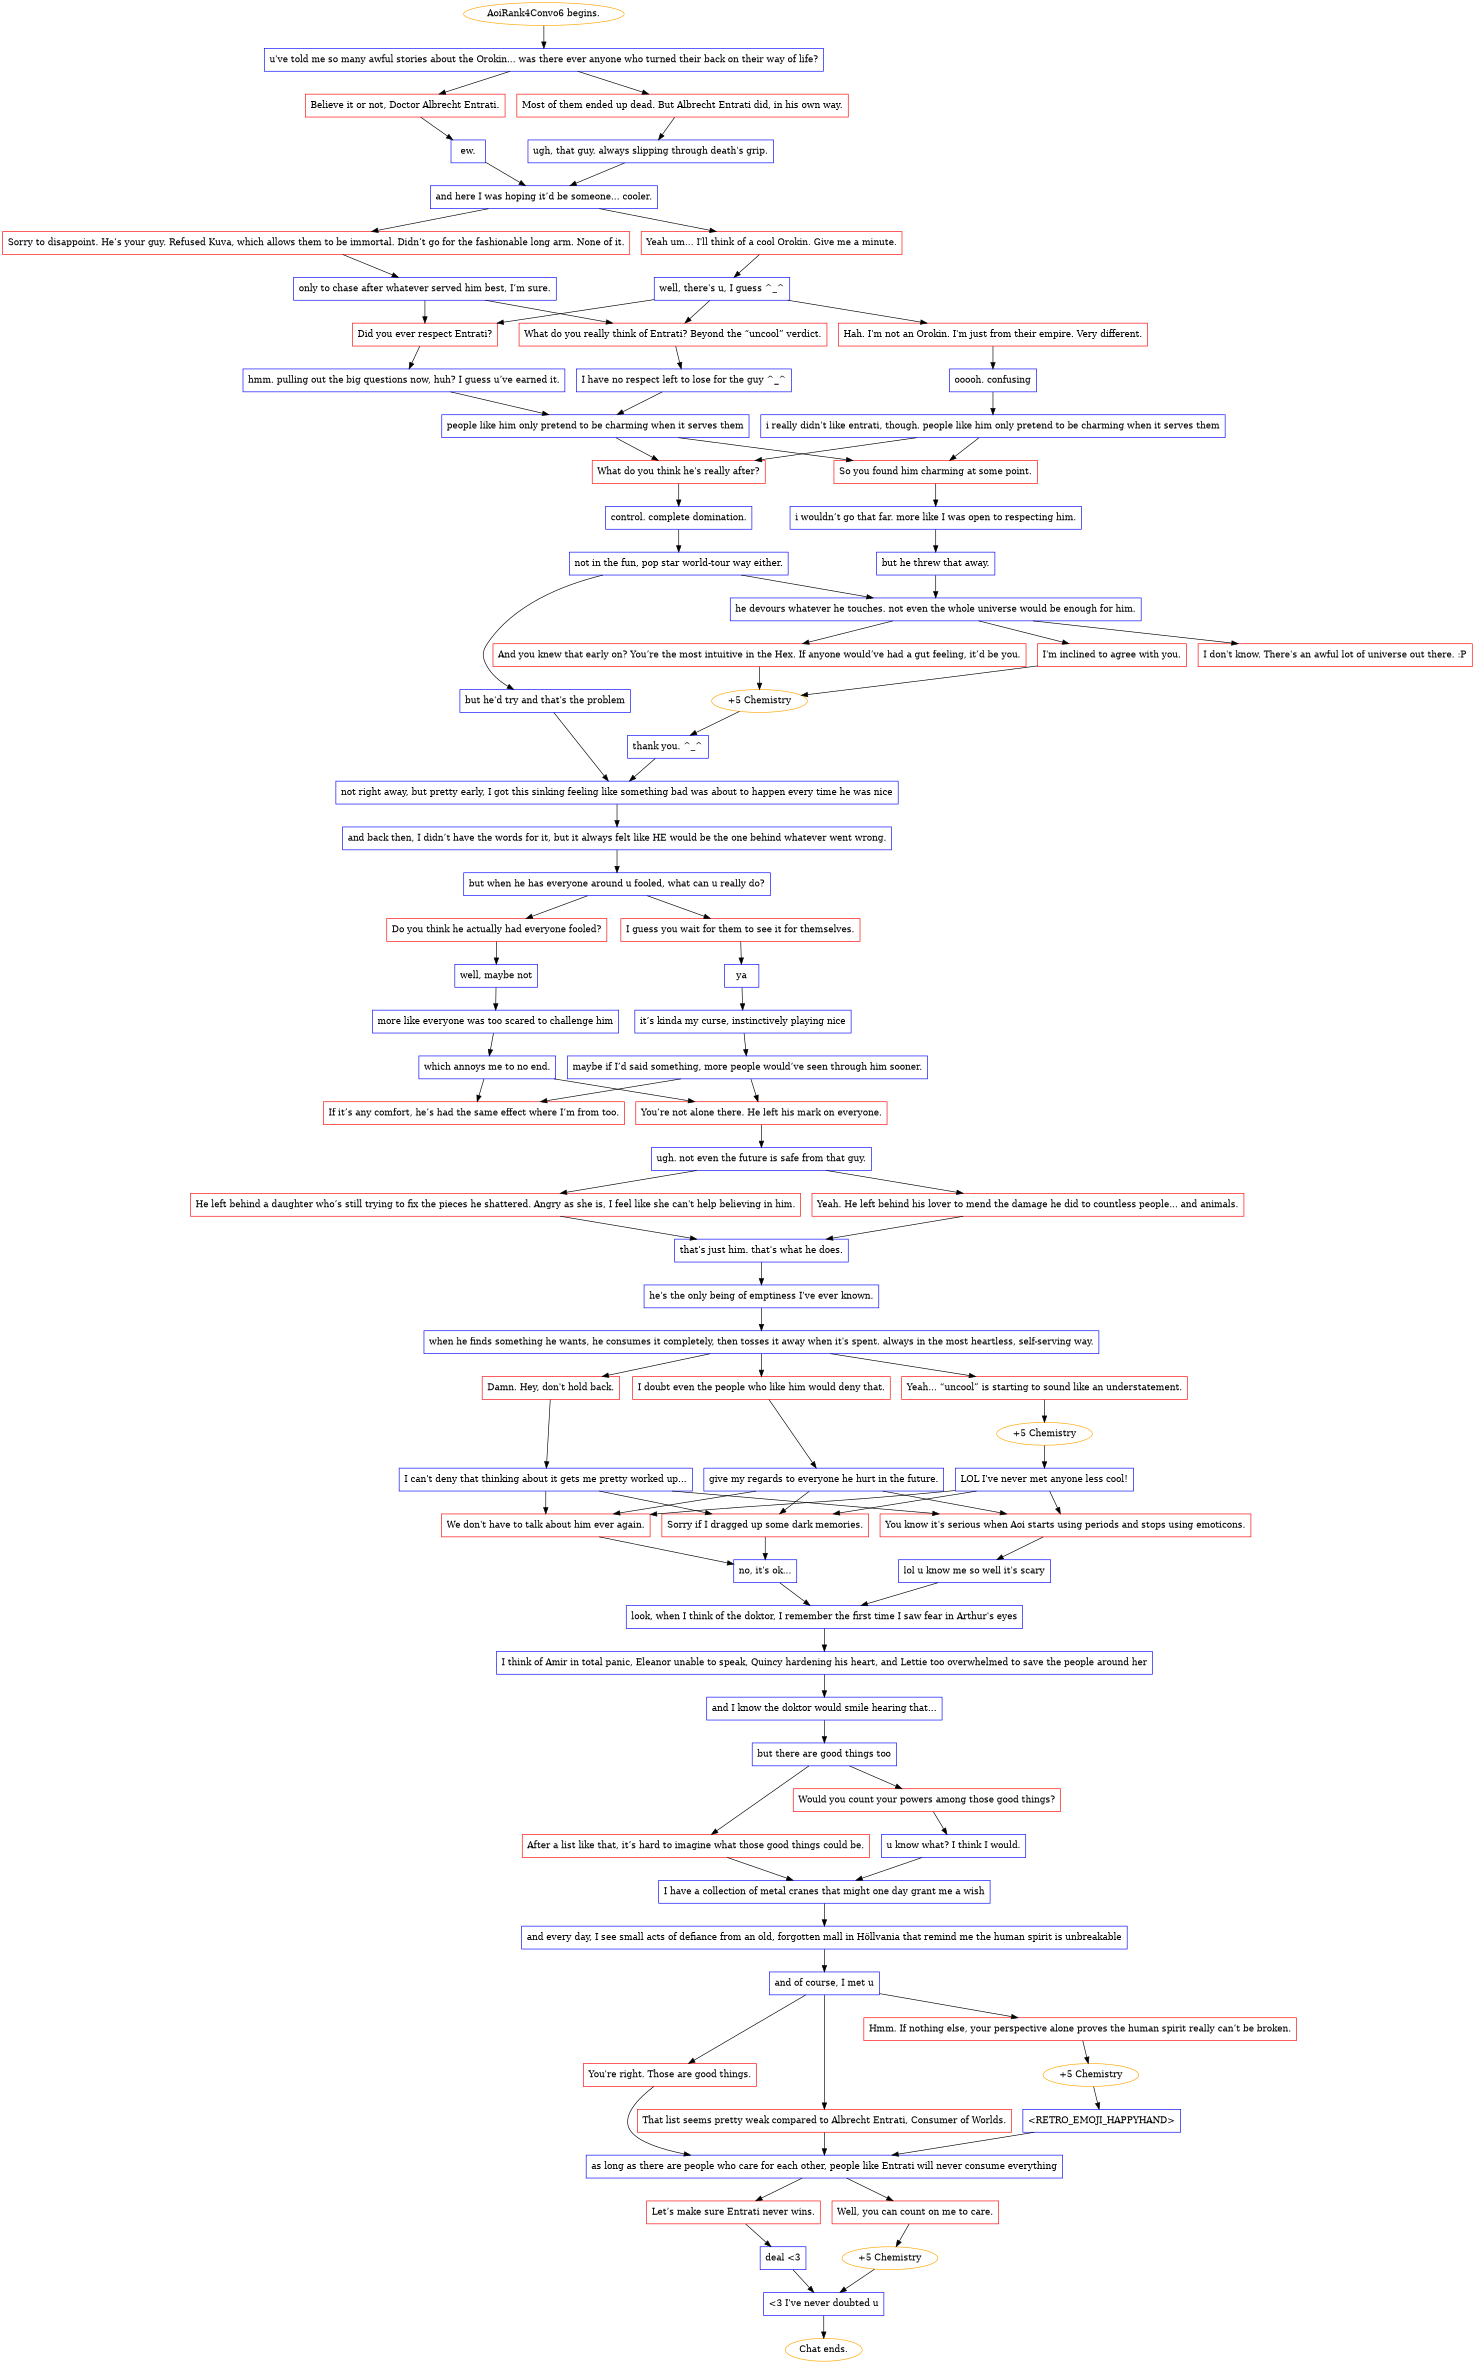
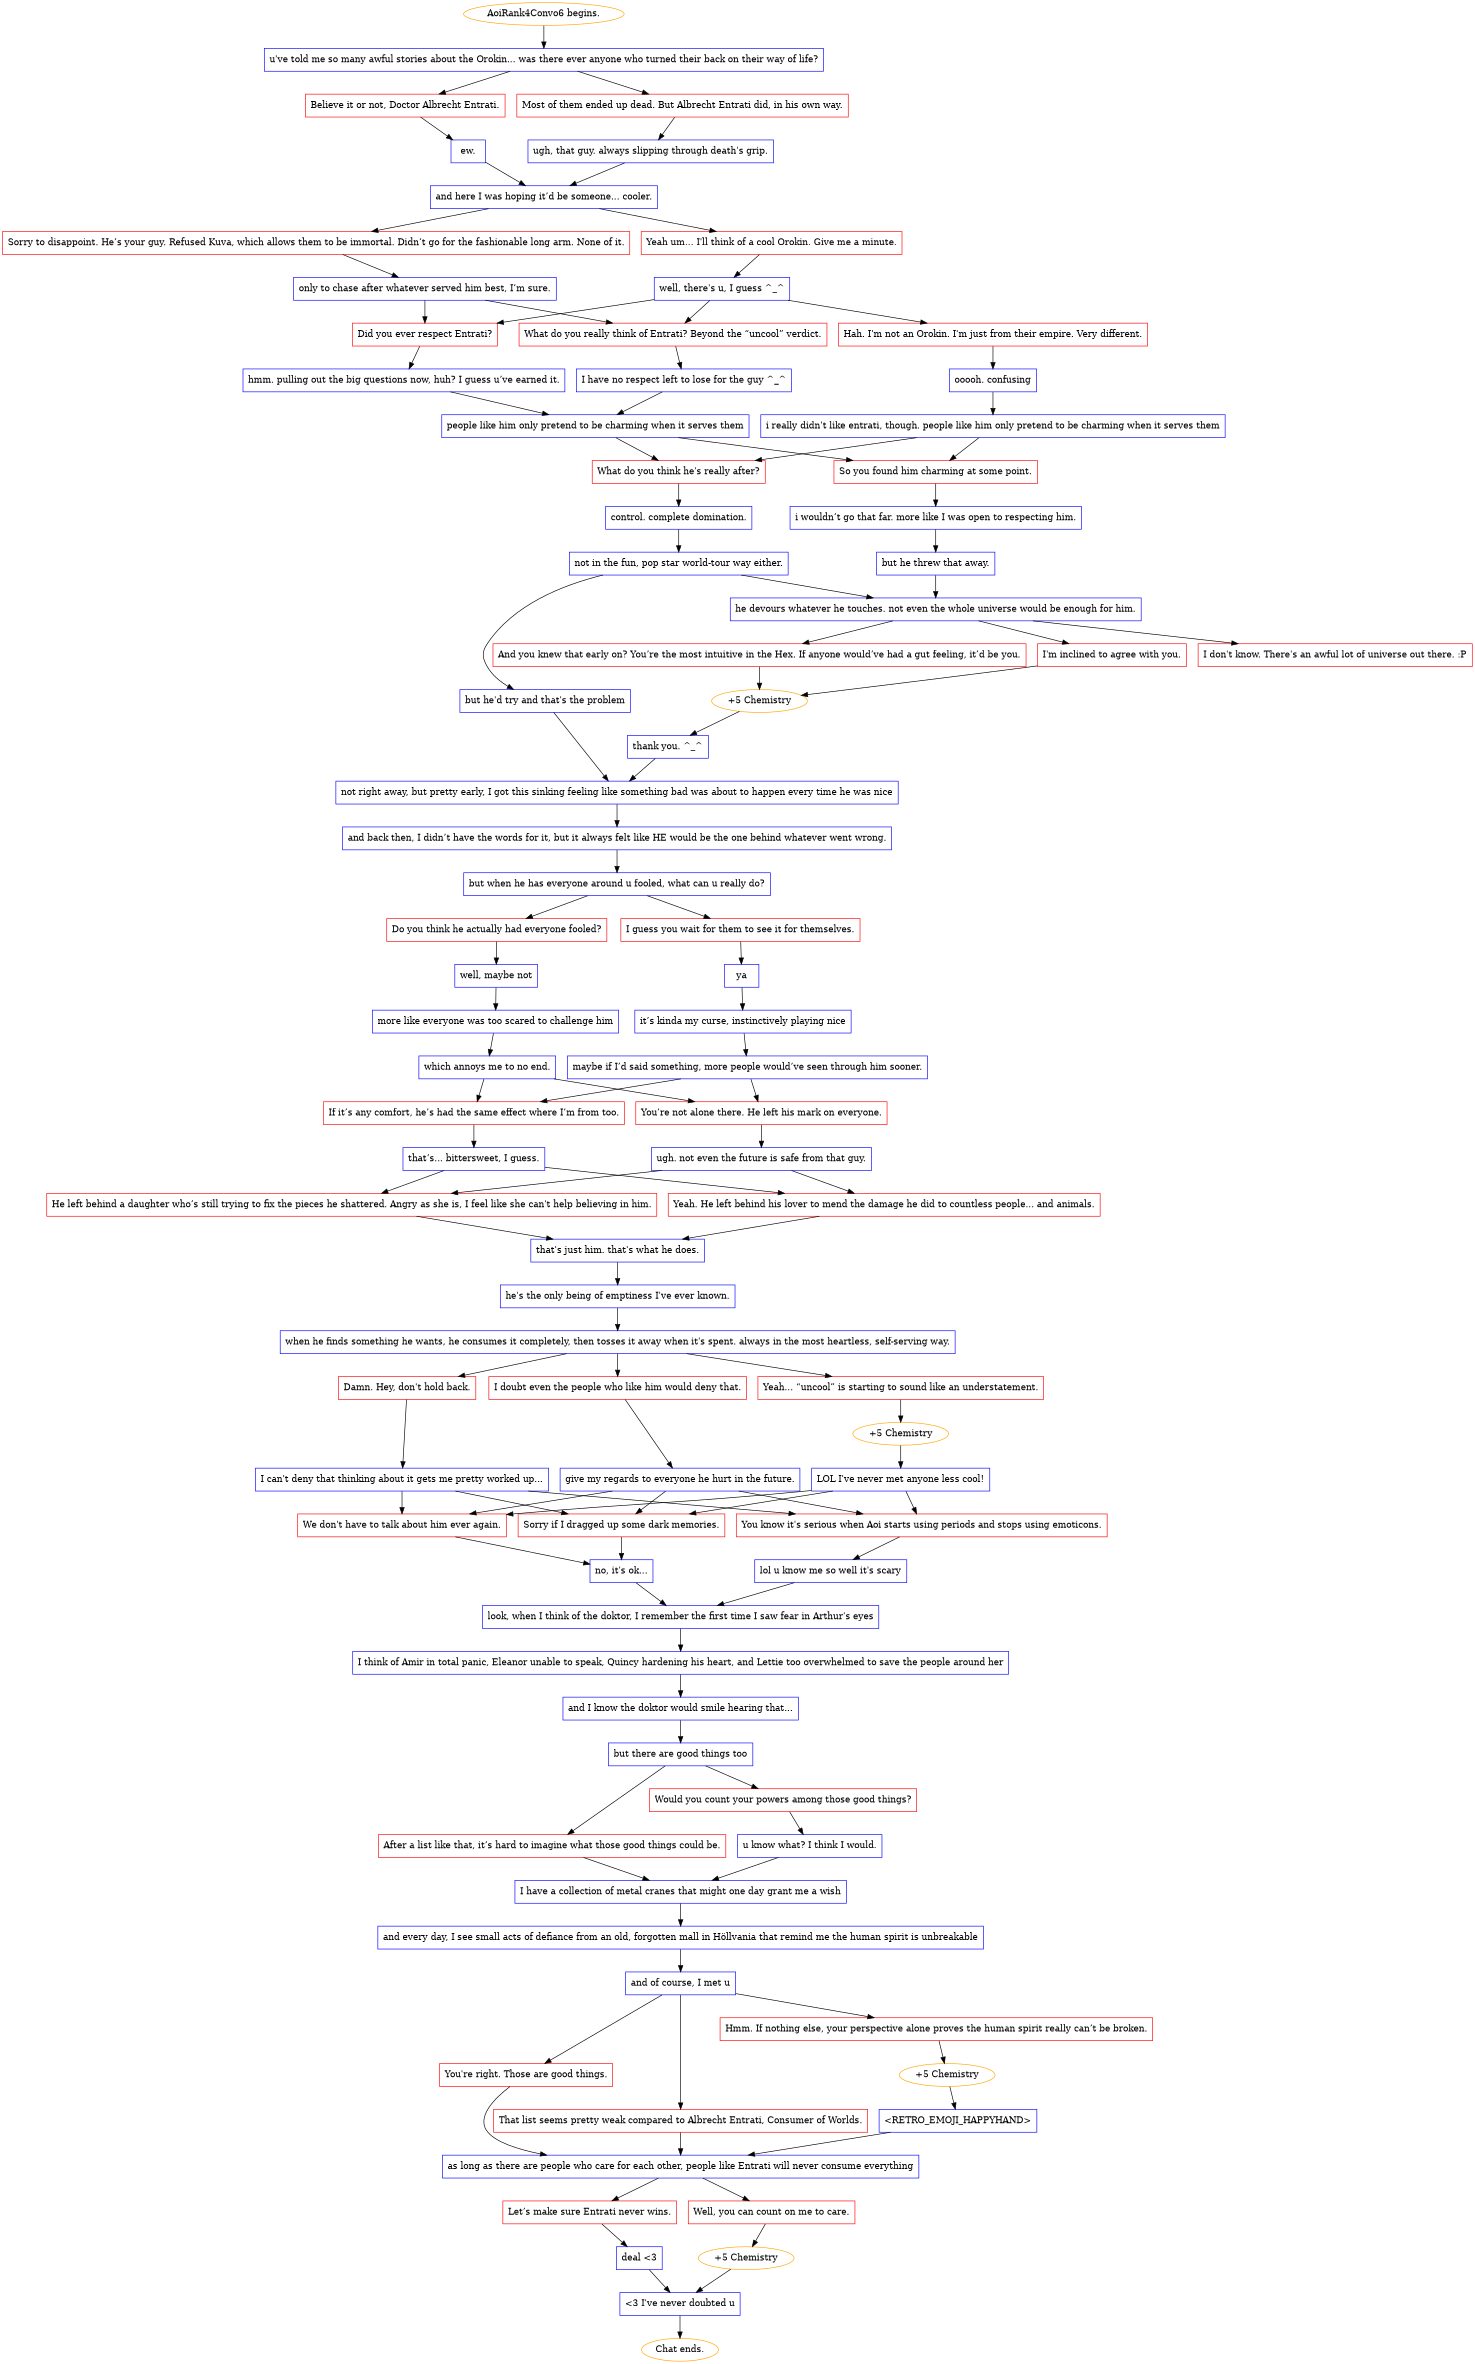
node "that’s... bittersweet, I guess.": added
